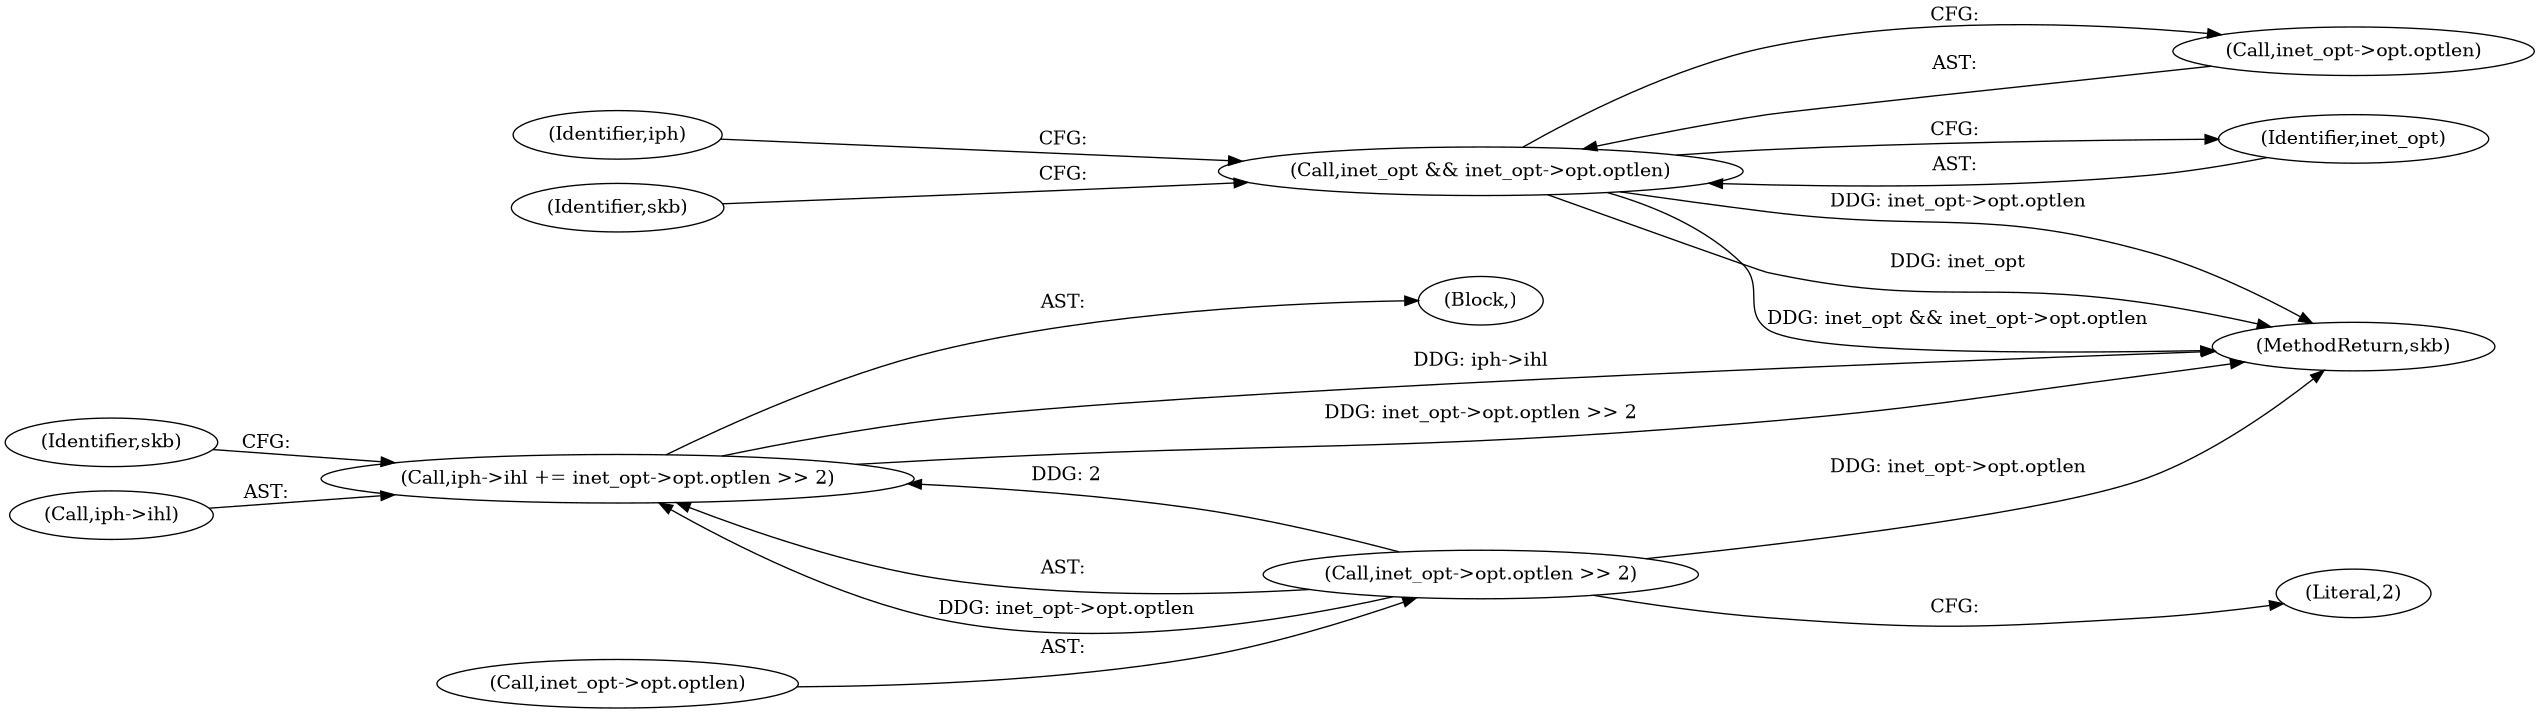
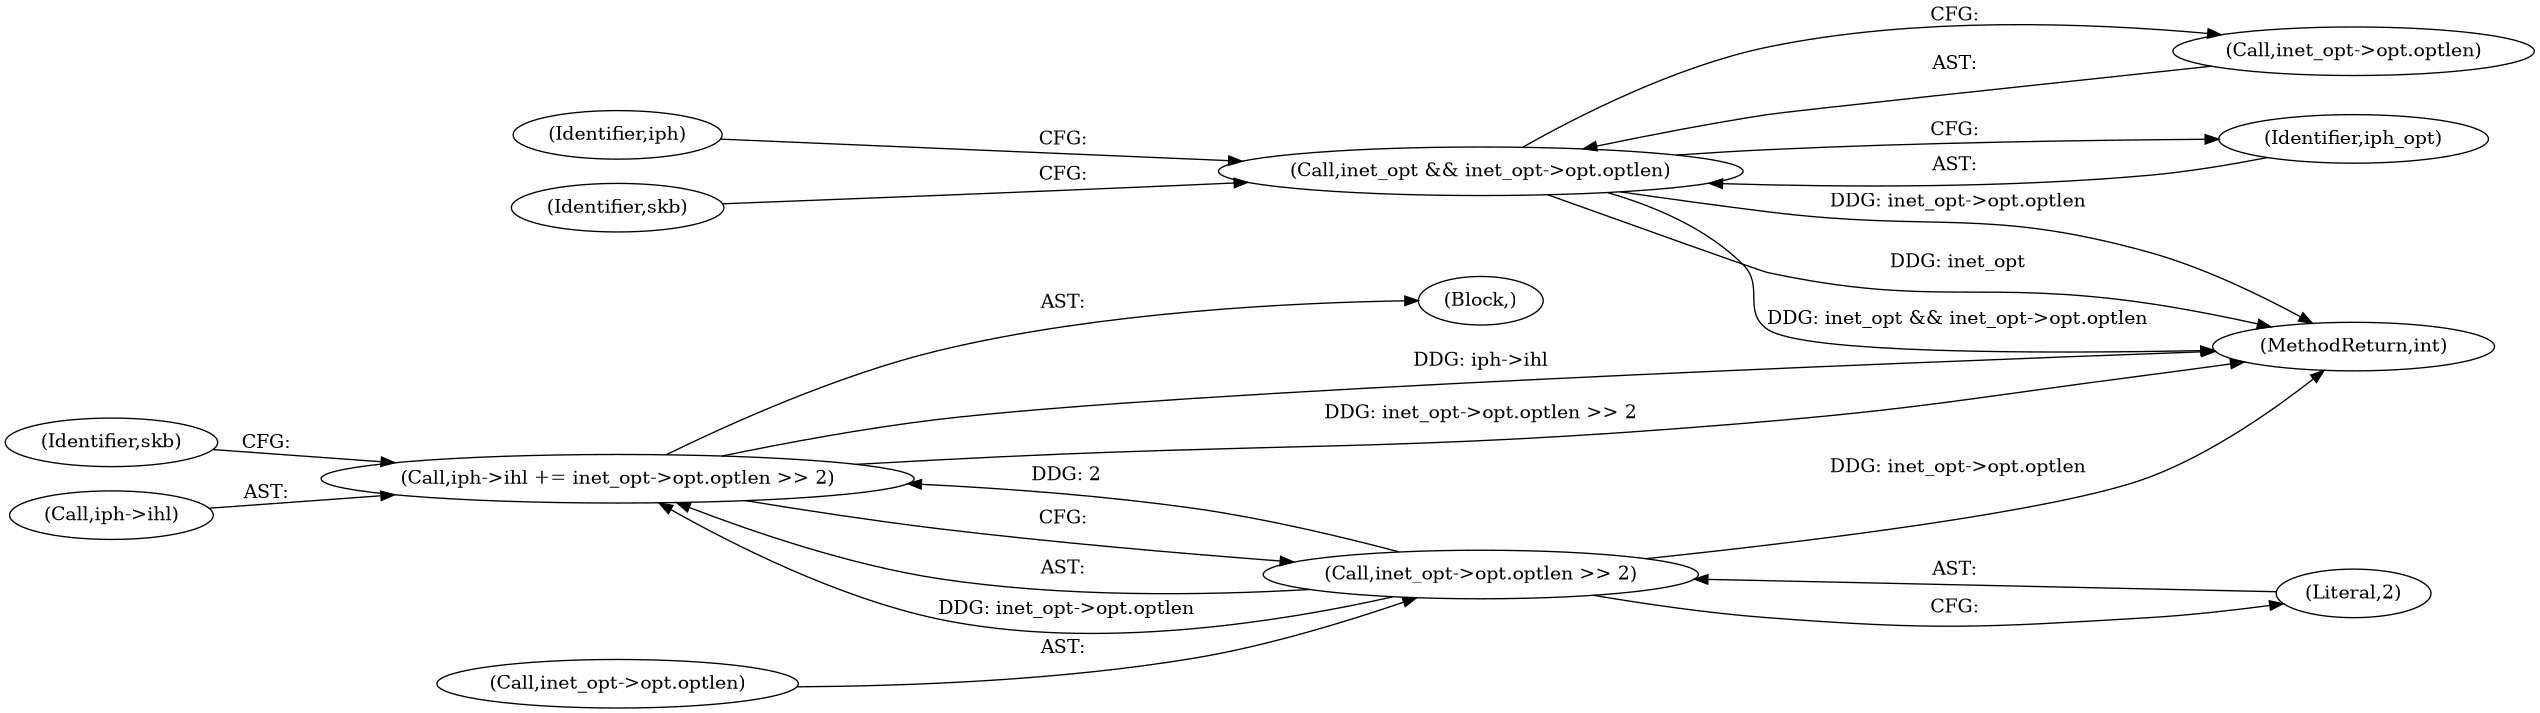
node "(Identifier,inet_opt)": label "(Identifier,inet_opt)" -> "(Identifier,iph_opt)"
node "(MethodReturn,skb)": label "(MethodReturn,skb)" -> "(MethodReturn,int)"
edge "(Call,iph->ihl += inet_opt->opt.optlen >> 2)" -> "(Call,inet_opt->opt.optlen >> 2)": added, label "CFG:"
edge "(Literal,2)" -> "(Call,inet_opt->opt.optlen >> 2)": added, label "AST:"
